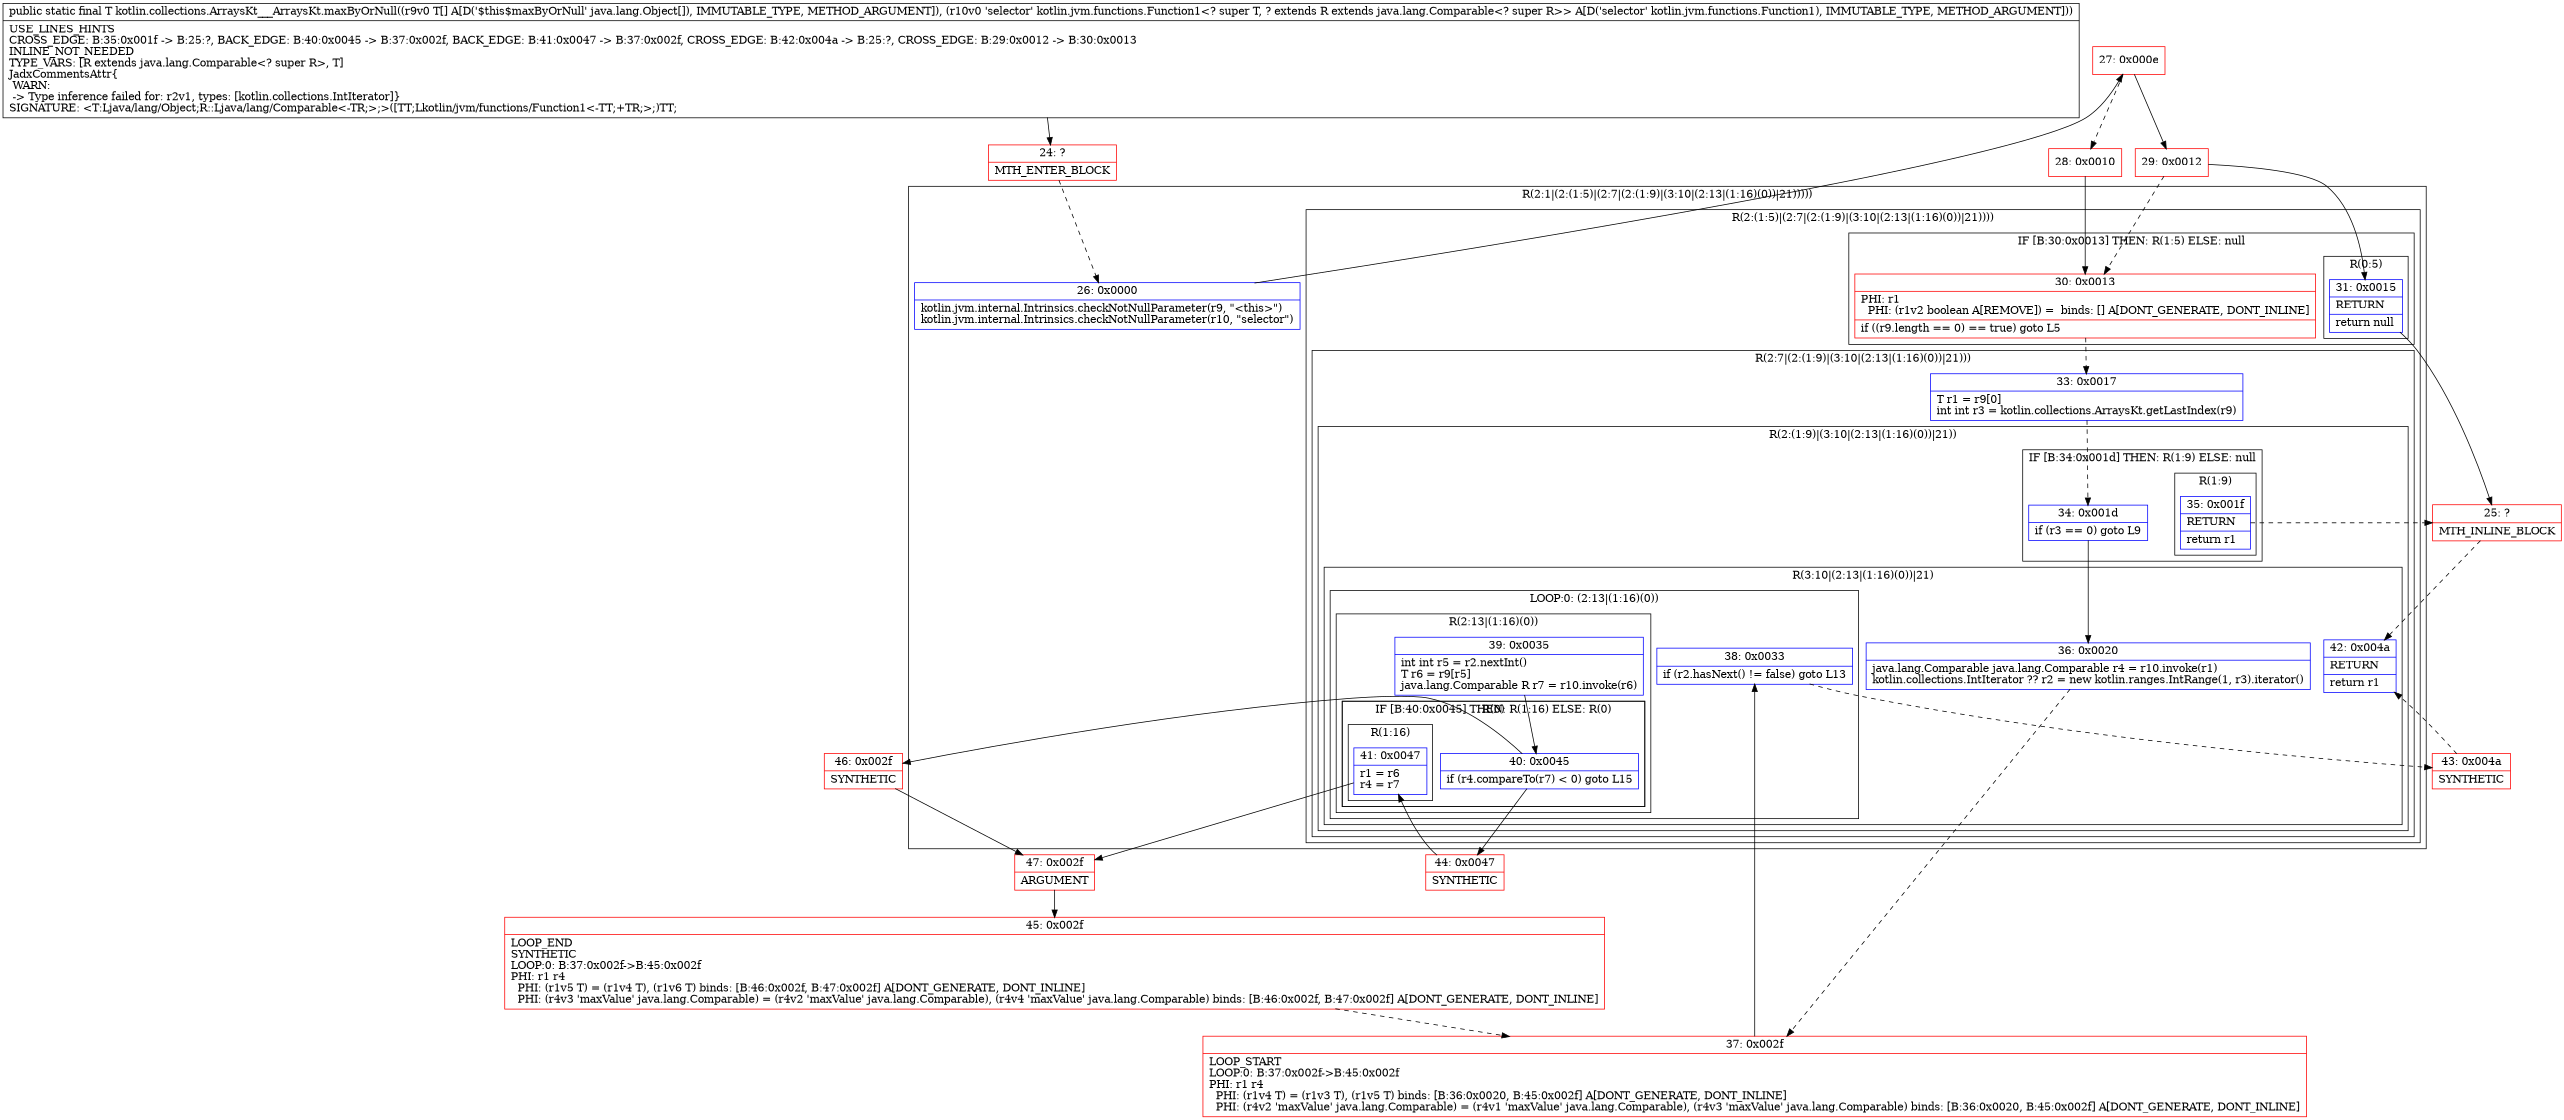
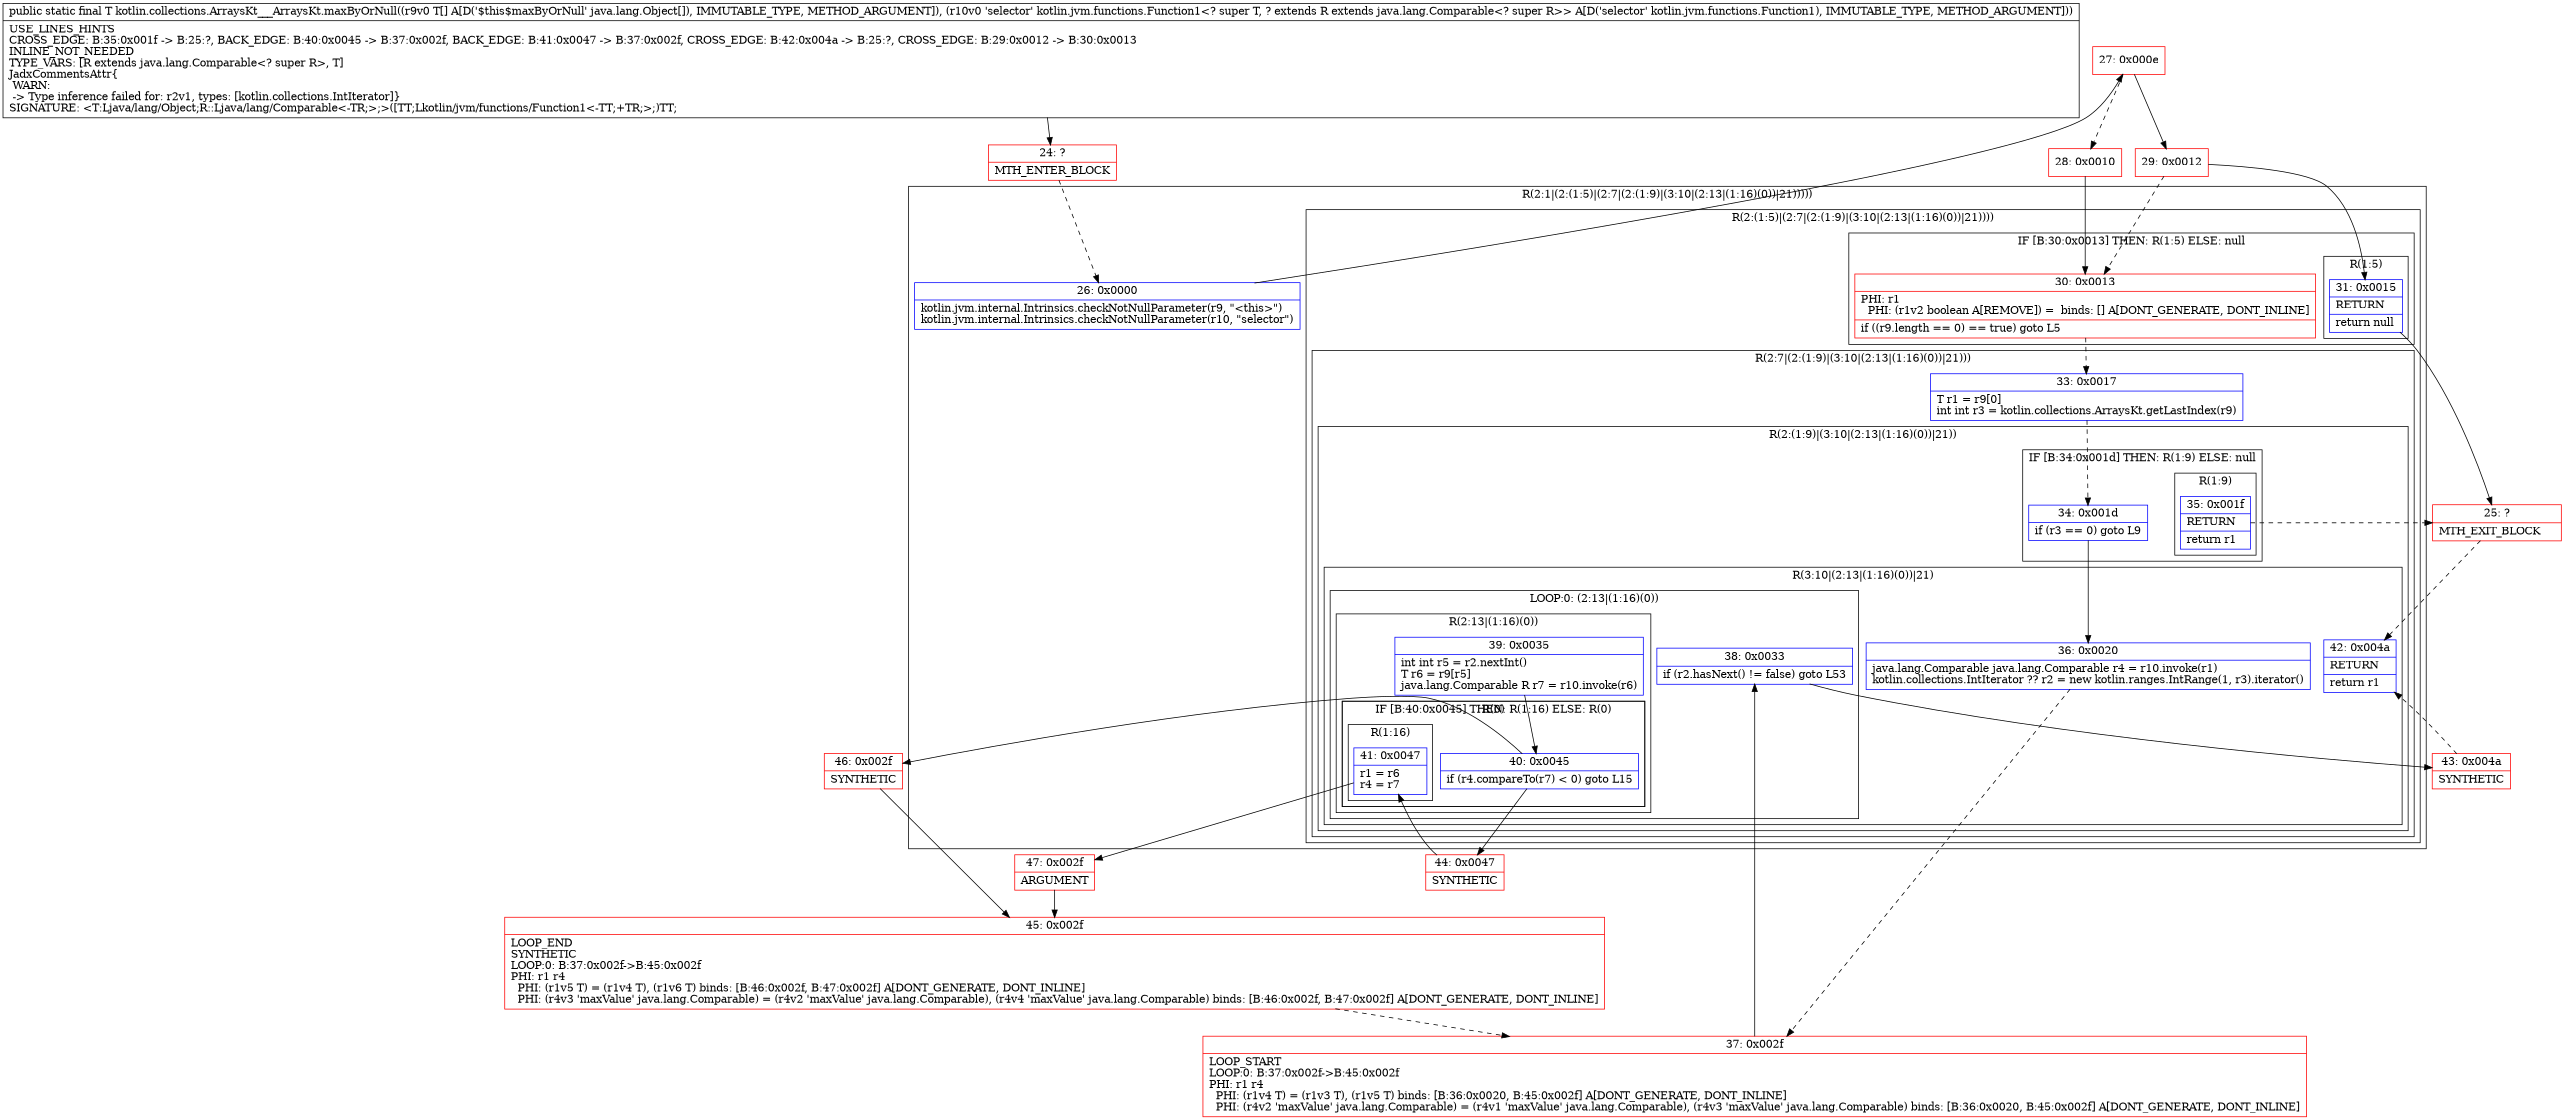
cluster "R(0:5)": label "R(0:5)" -> "R(1:5)"
node "25: ?": text "MTH_INLINE_BLOCK" -> "MTH_EXIT_BLOCK"
node "38: 0x0033": text "if (r2.hasNext() != false) goto L13" -> "if (r2.hasNext() != false) goto L53"
edge "38: 0x0033" -> "43: 0x004a": style dashed -> solid
edge "46: 0x002f" -> "47: 0x002f": now "46: 0x002f" -> "45: 0x002f"
